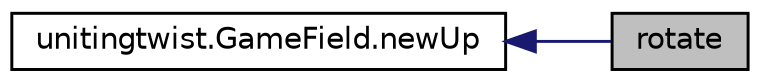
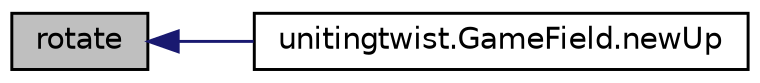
edge "rotate" -> "unitingtwist.GameField.newUp": reversed
